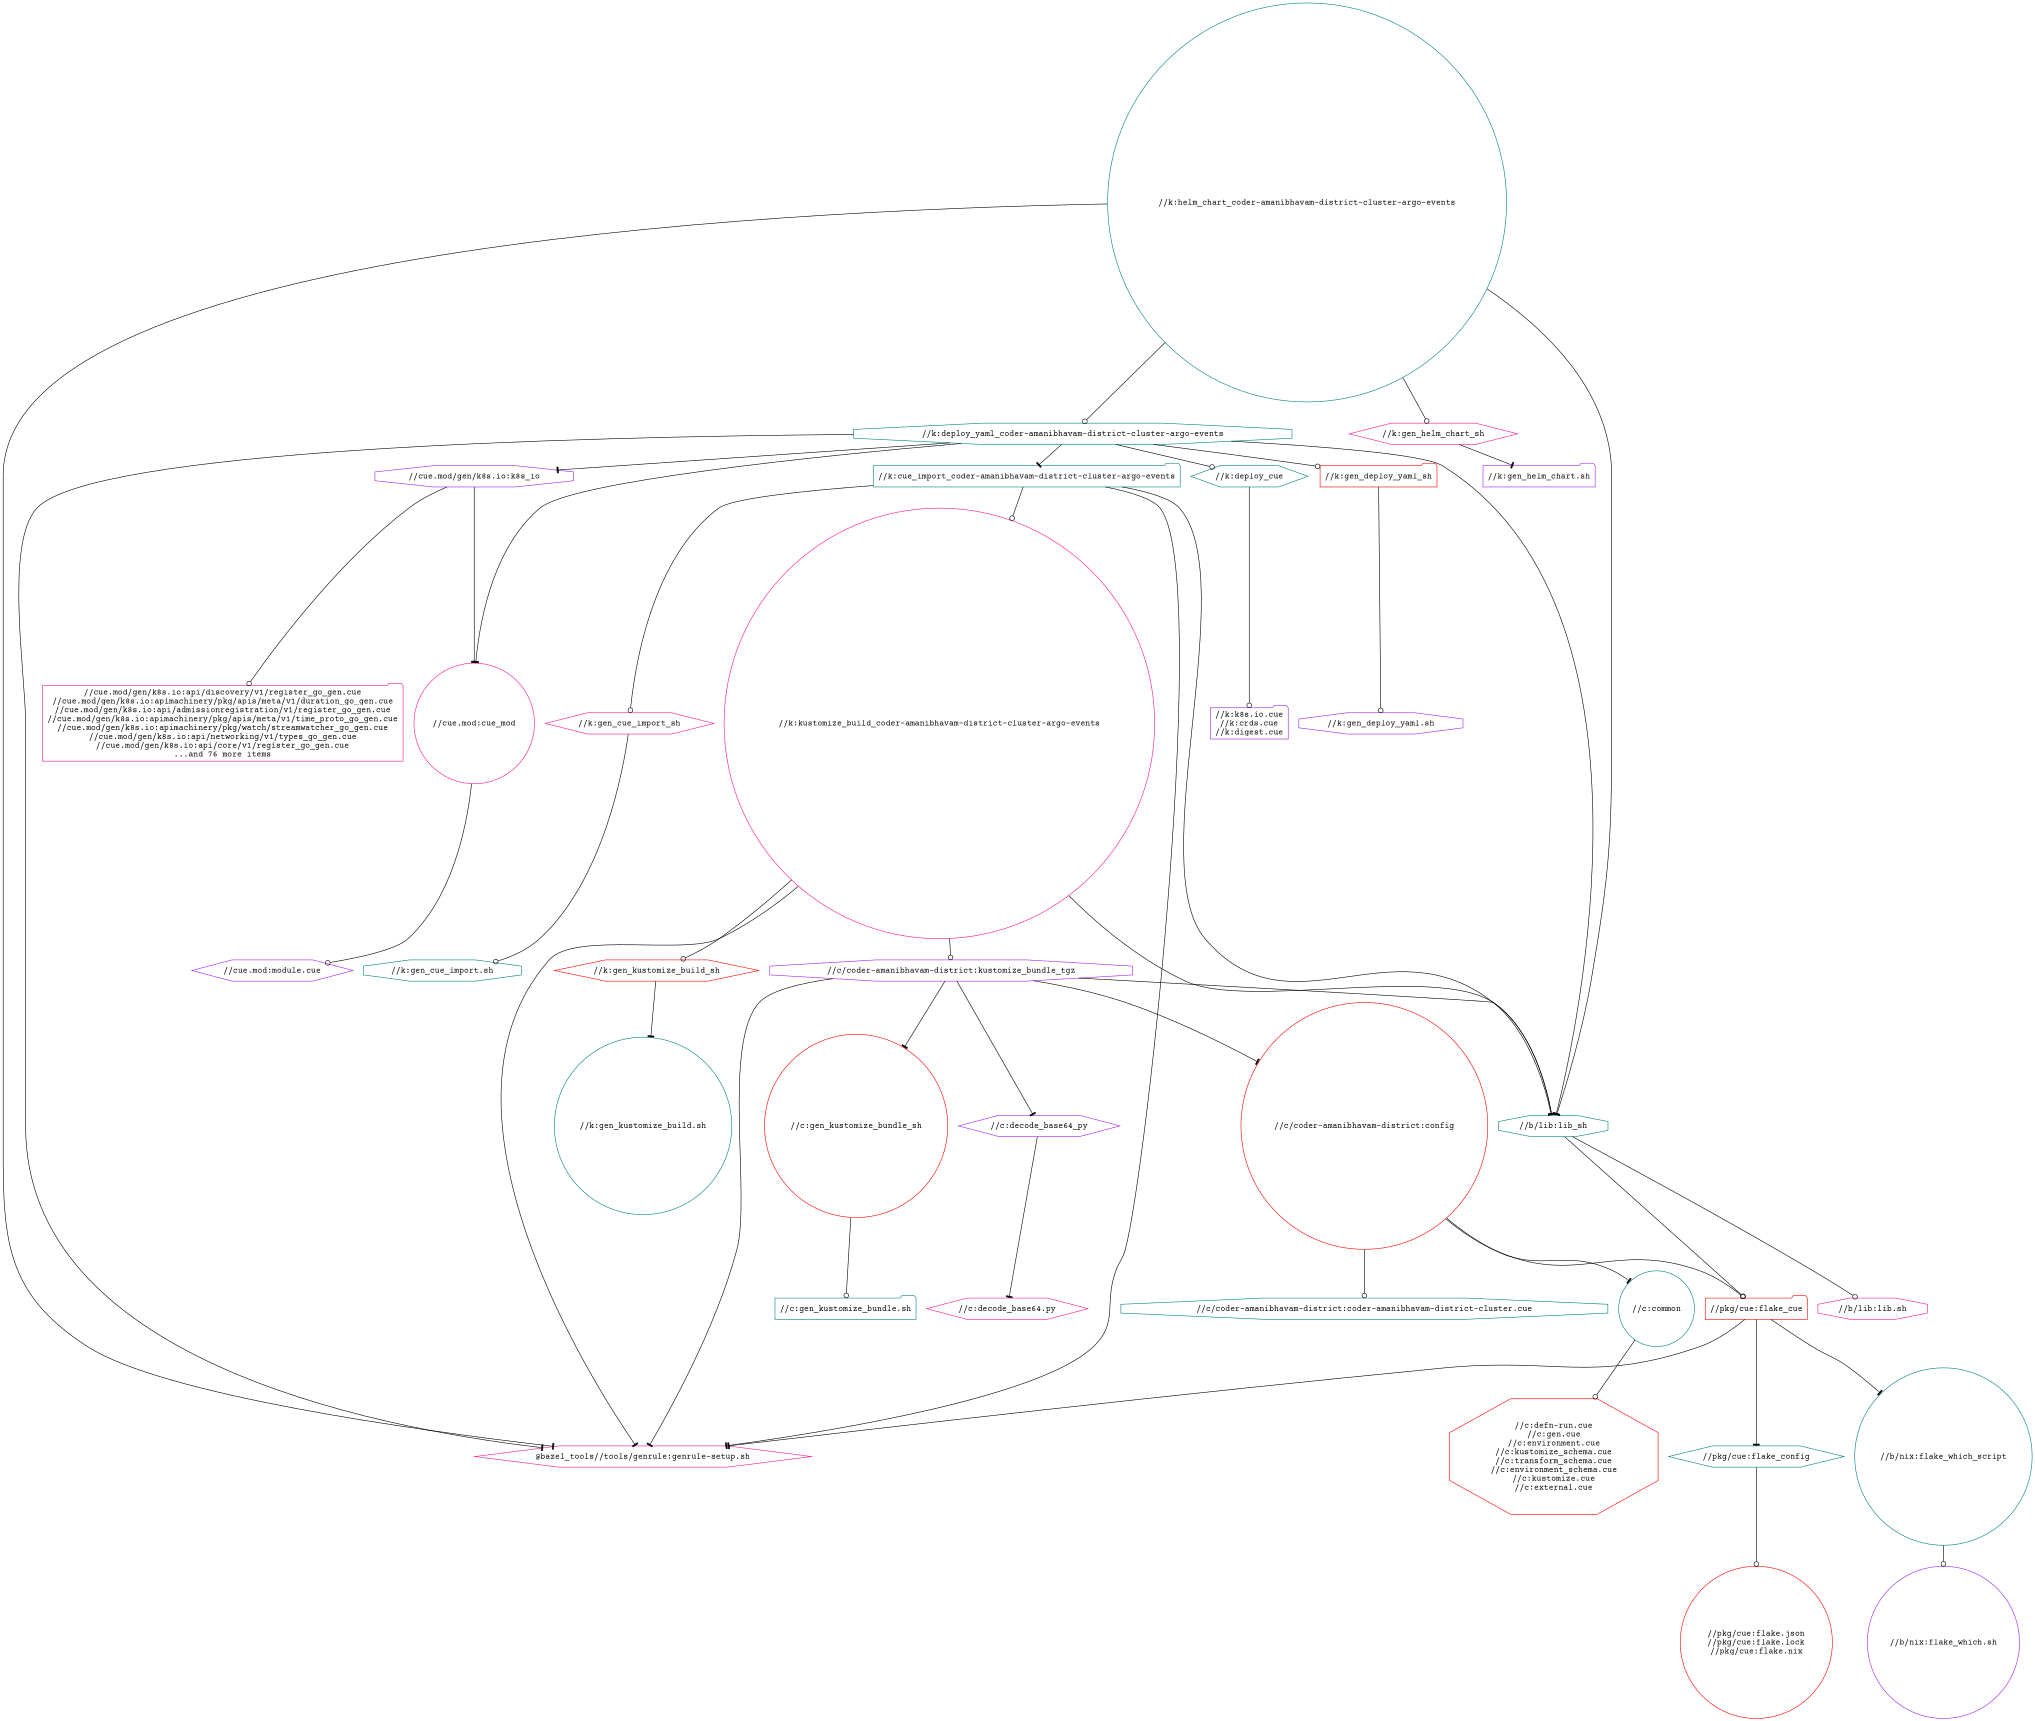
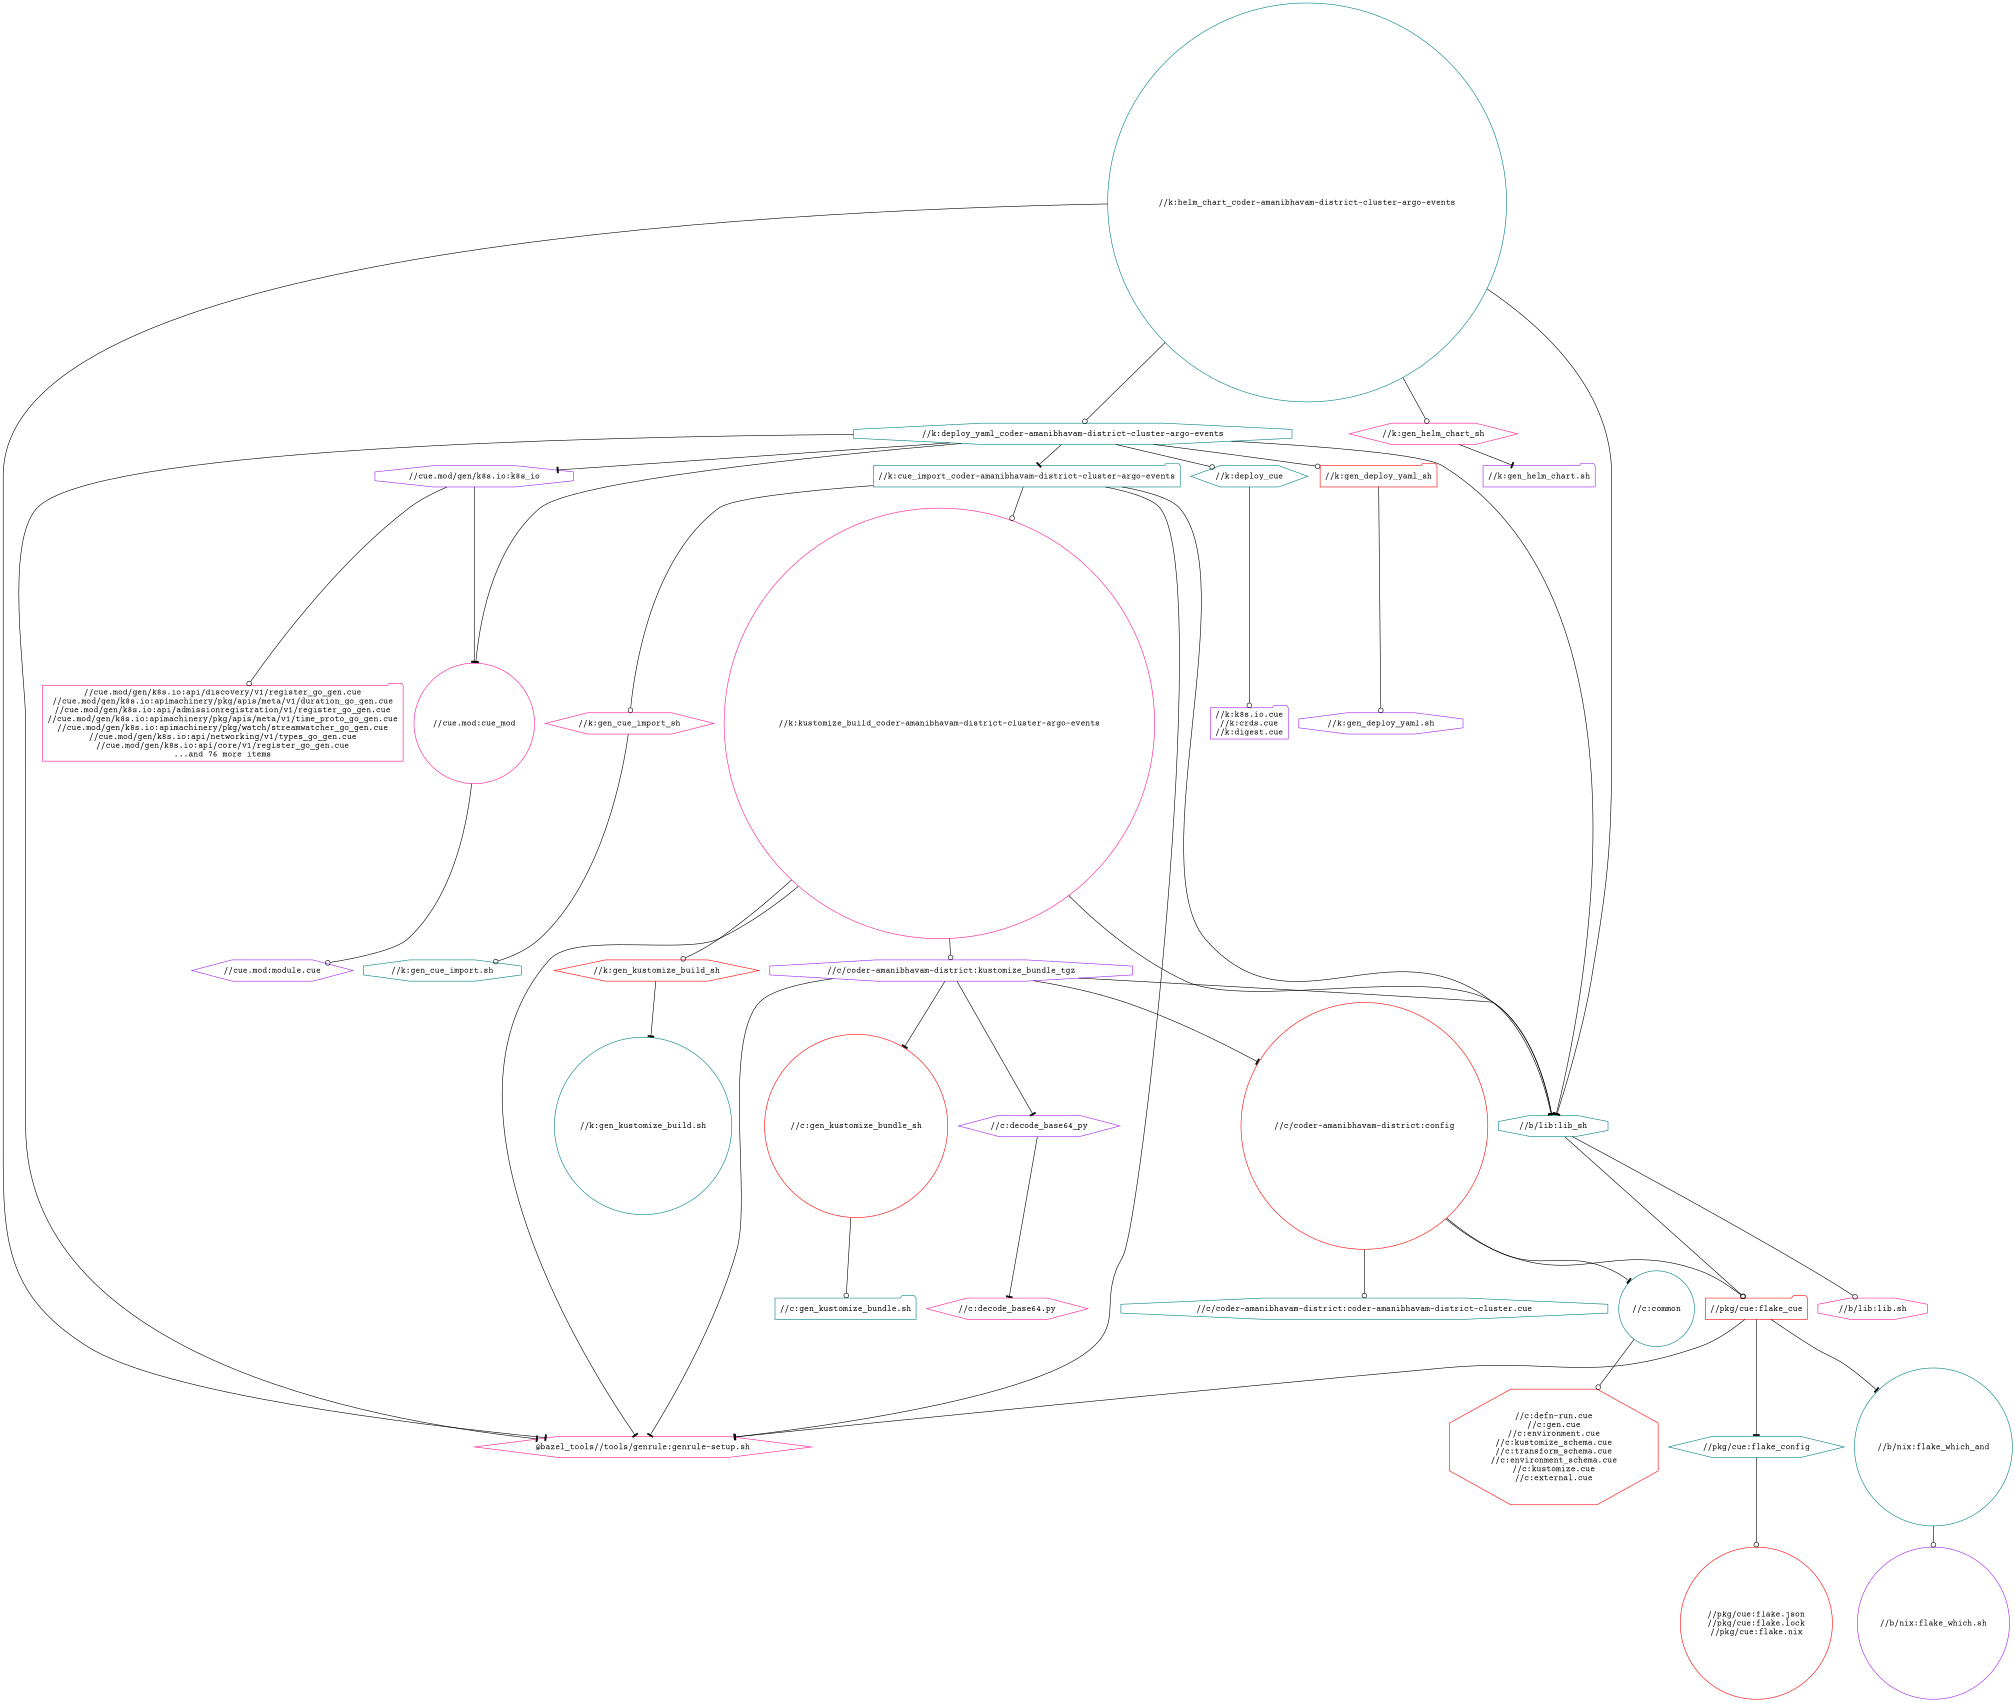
node "//b/nix:flake_which_script": label "//b/nix:flake_which_script" -> "//b/nix:flake_which_and"
